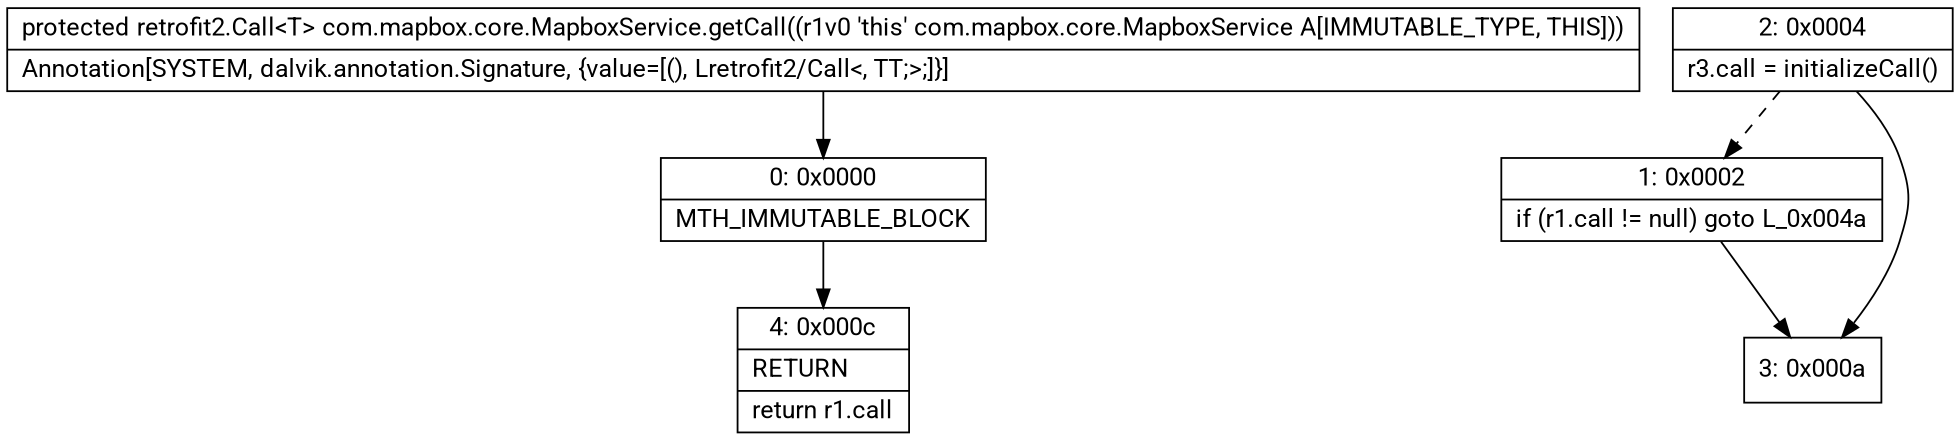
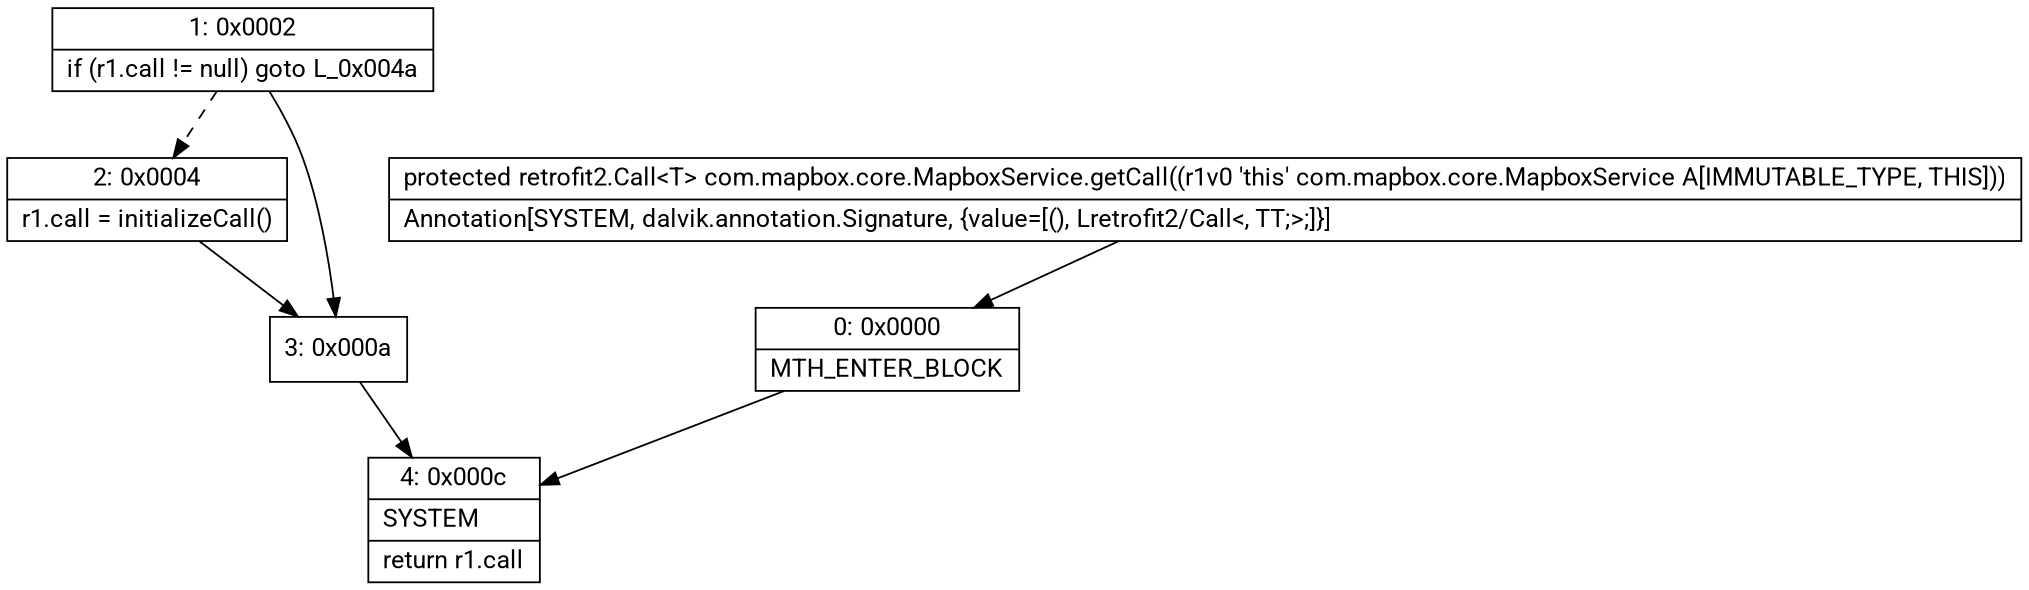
node "2: 0x0004": text "r3.call = initializeCall()" -> "r1.call = initializeCall()"
edge "2: 0x0004" -> "1: 0x0002": reversed
node "0: 0x0000": text "MTH_IMMUTABLE_BLOCK" -> "MTH_ENTER_BLOCK"
node "4: 0x000c": text "RETURN" -> "SYSTEM"
edge "3: 0x000a" -> "4: 0x000c": added
